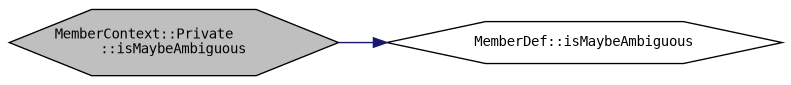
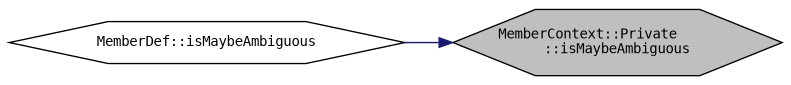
edge "MemberContext::Private ::isMaybeAmbiguous" -> "MemberDef::isMaybeAmbiguous": reversed
